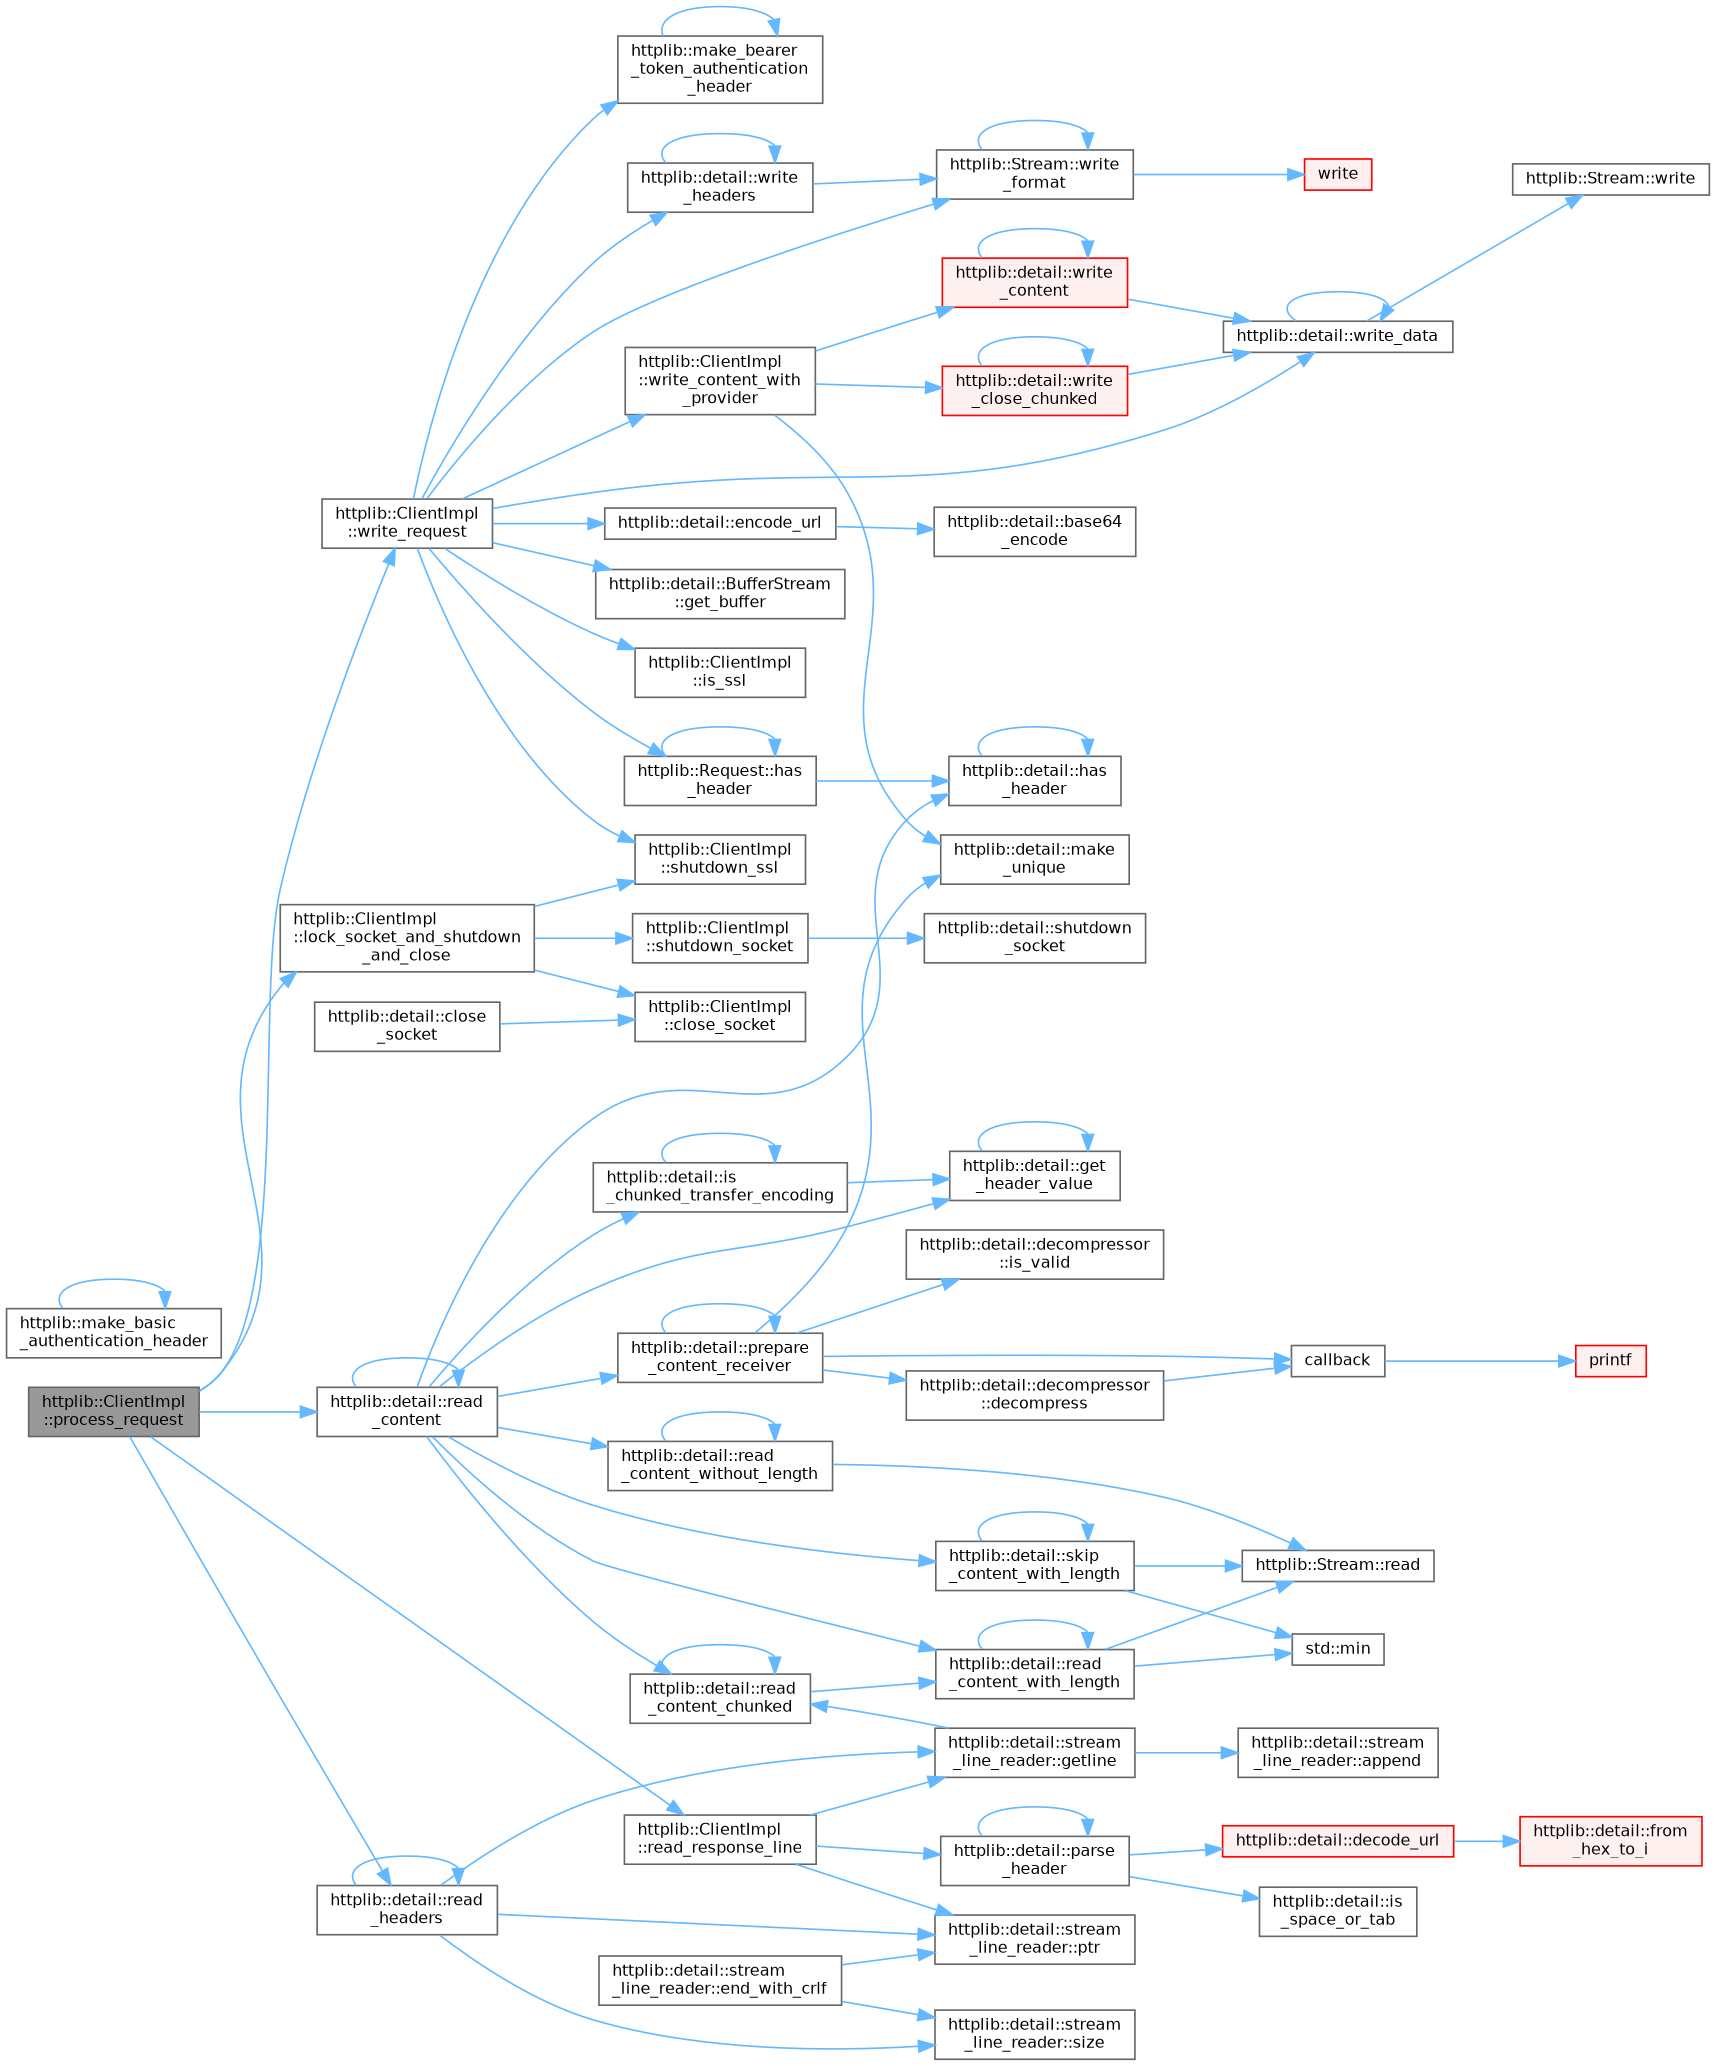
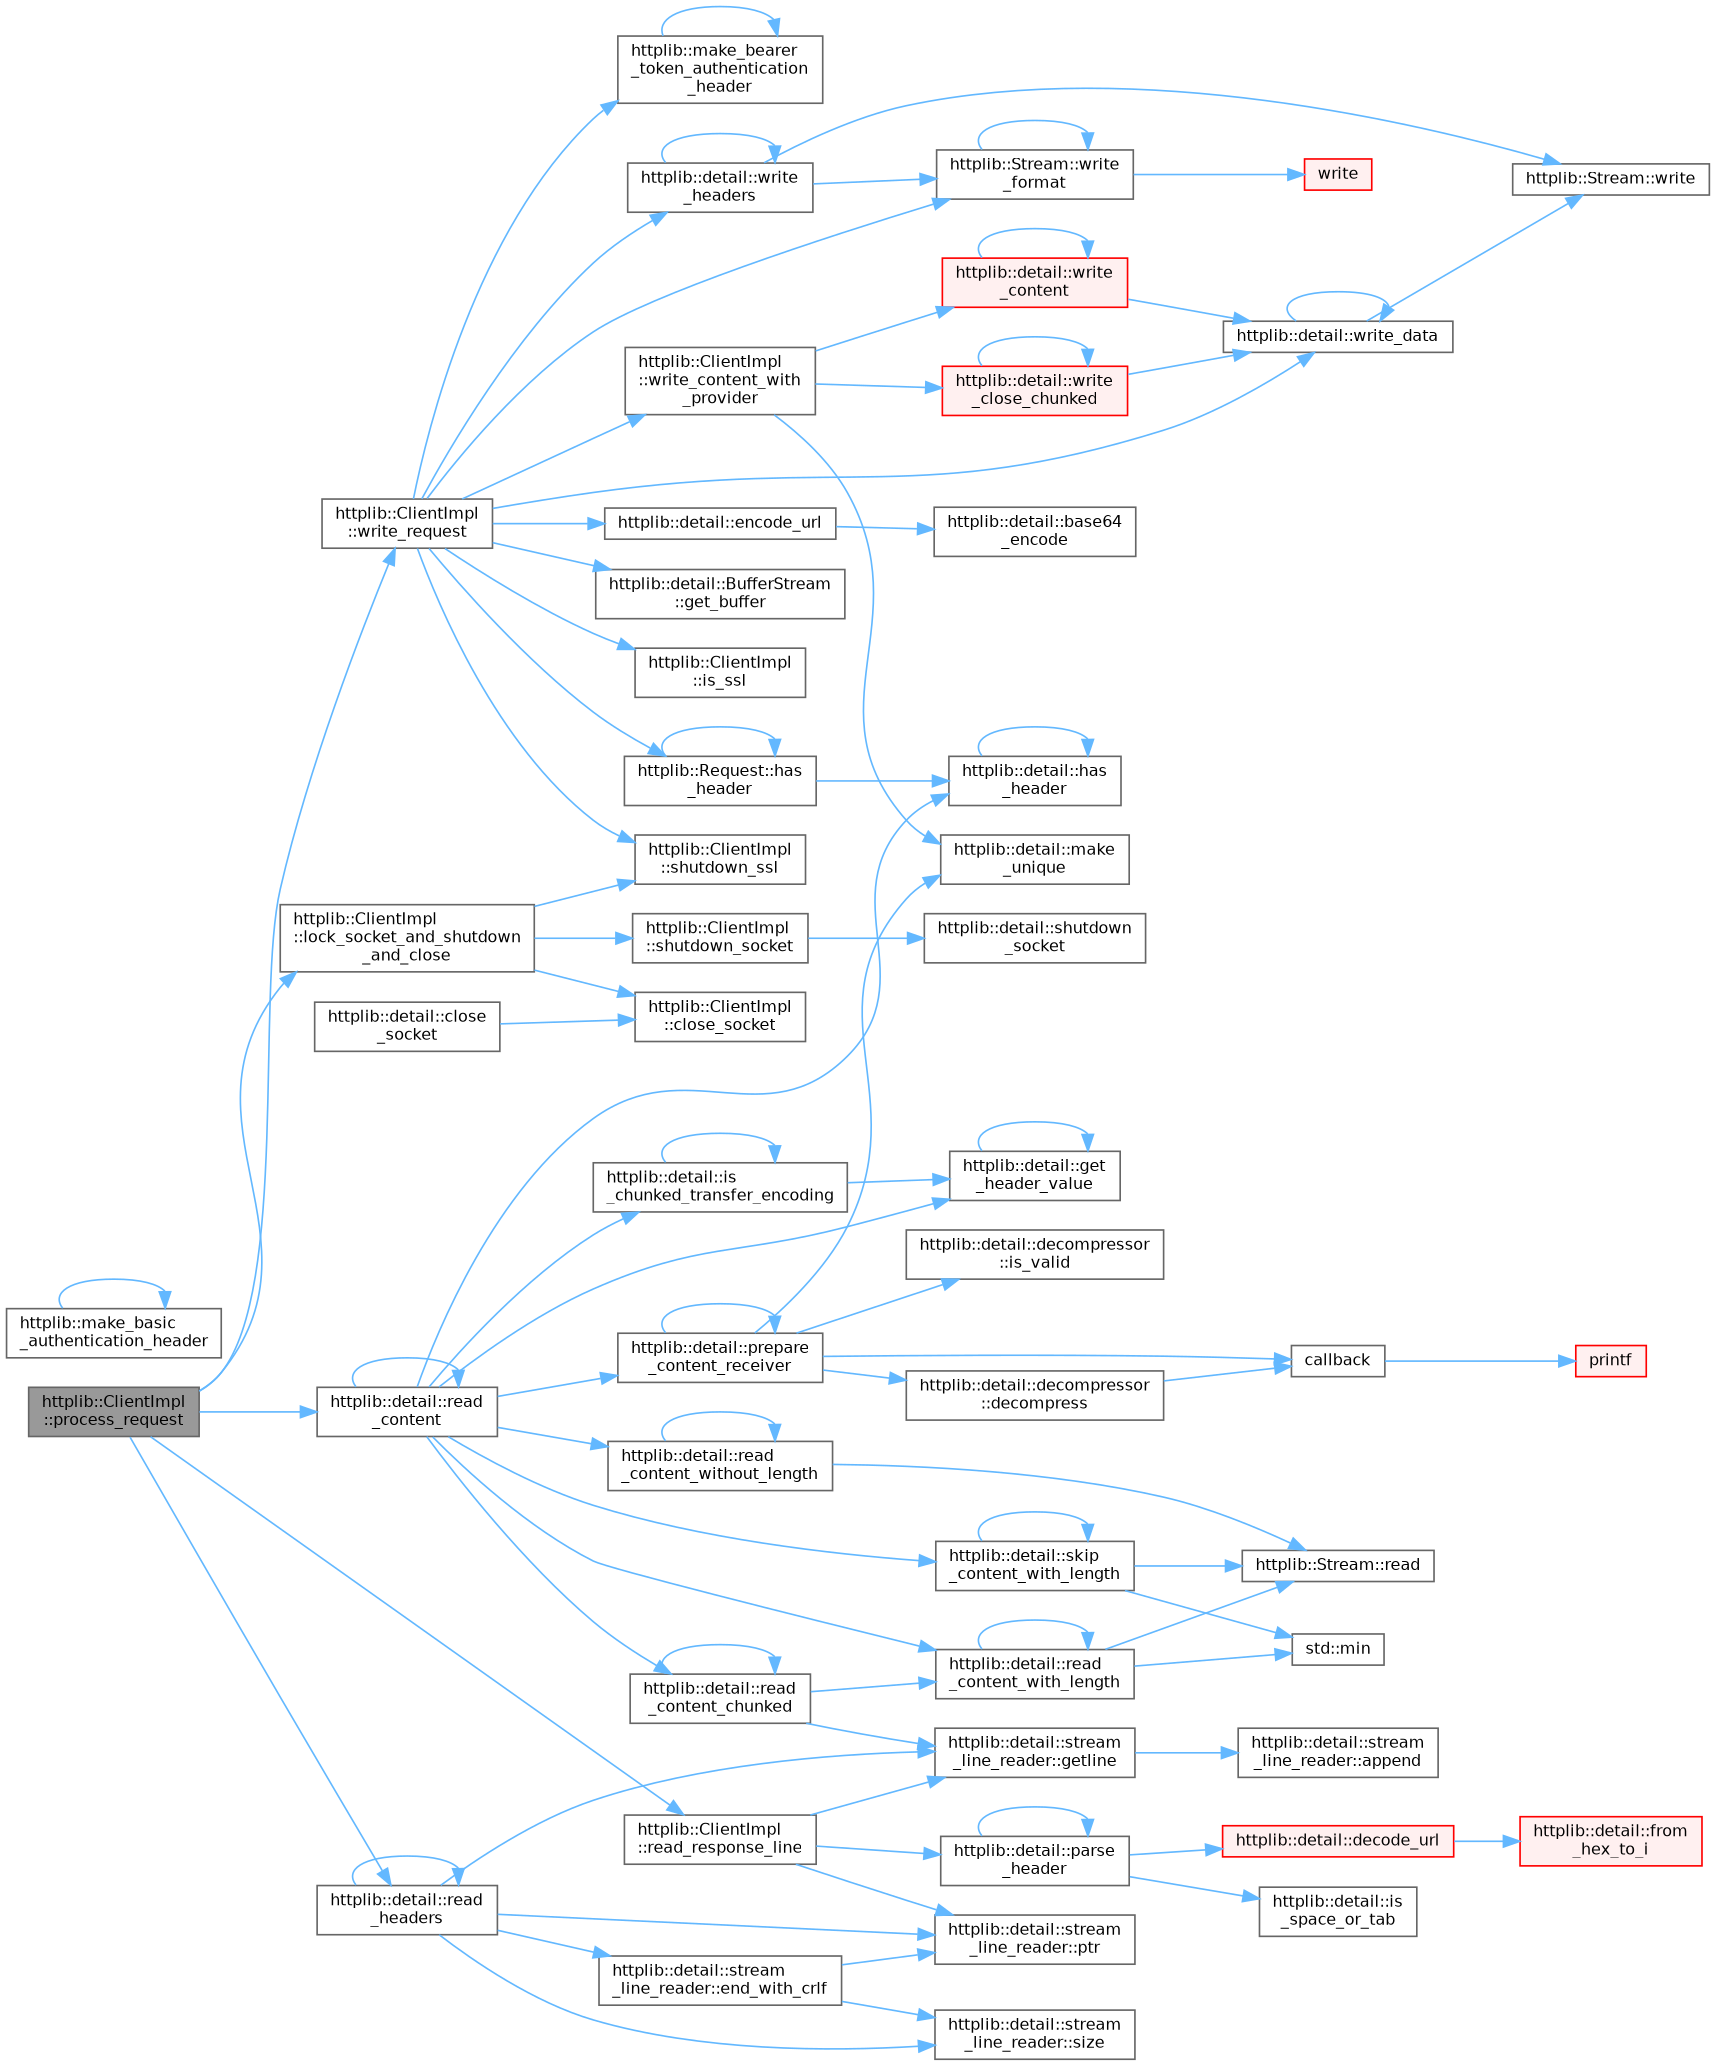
edge "httplib::detail::write _headers" -> "httplib::Stream::write": added
edge "httplib::detail::stream _line_reader::getline" -> "httplib::detail::read _content_chunked": reversed
edge "httplib::detail::read _headers" -> "httplib::detail::stream _line_reader::end_with_crlf": added
